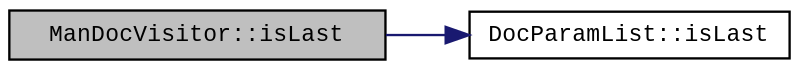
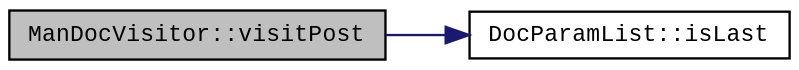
node "ManDocVisitor::isLast": label "ManDocVisitor::isLast" -> "ManDocVisitor::visitPost"
